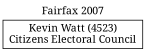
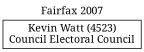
node "Kevin Watt (4523) Citizens Electoral Council": label "Kevin Watt (4523) Citizens Electoral Council" -> "Kevin Watt (4523) Council Electoral Council"
